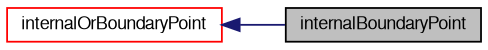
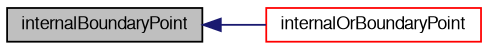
edge "internalBoundaryPoint" -> "internalOrBoundaryPoint": reversed
